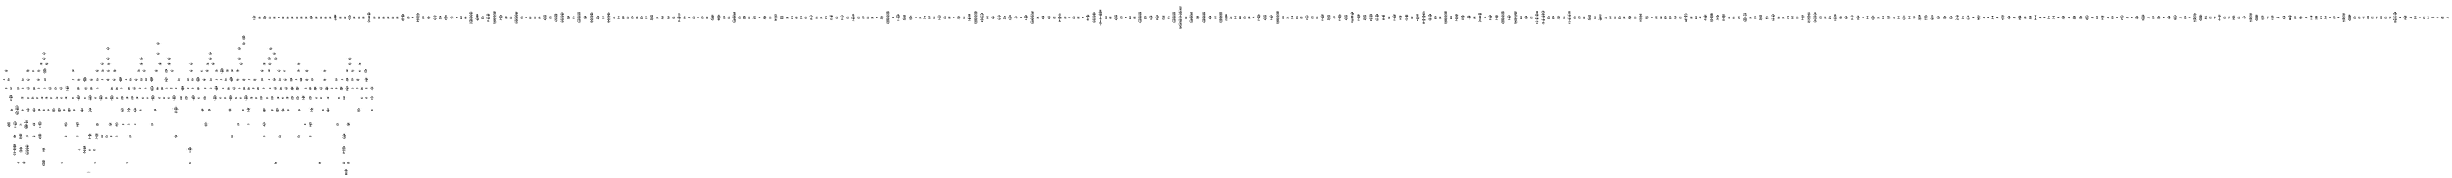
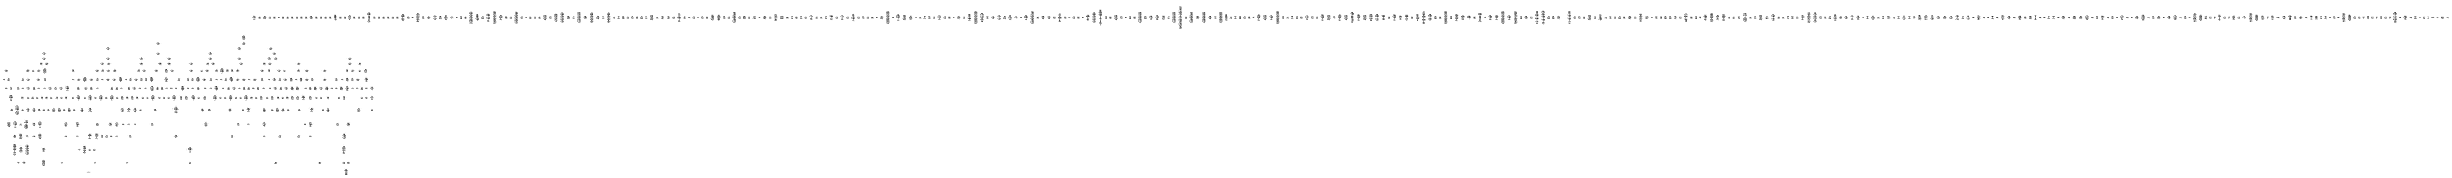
node "# 0x1e7e PUSHX Data PUSHX Data JUMP": removed
